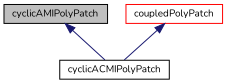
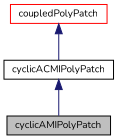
edge "cyclicACMIPolyPatch" -> "cyclicAMIPolyPatch": reversed
